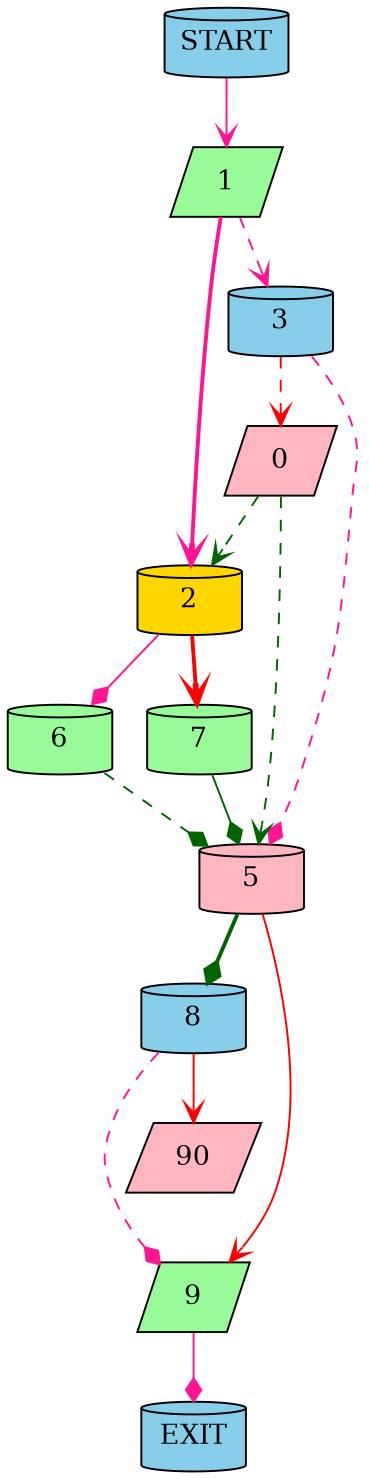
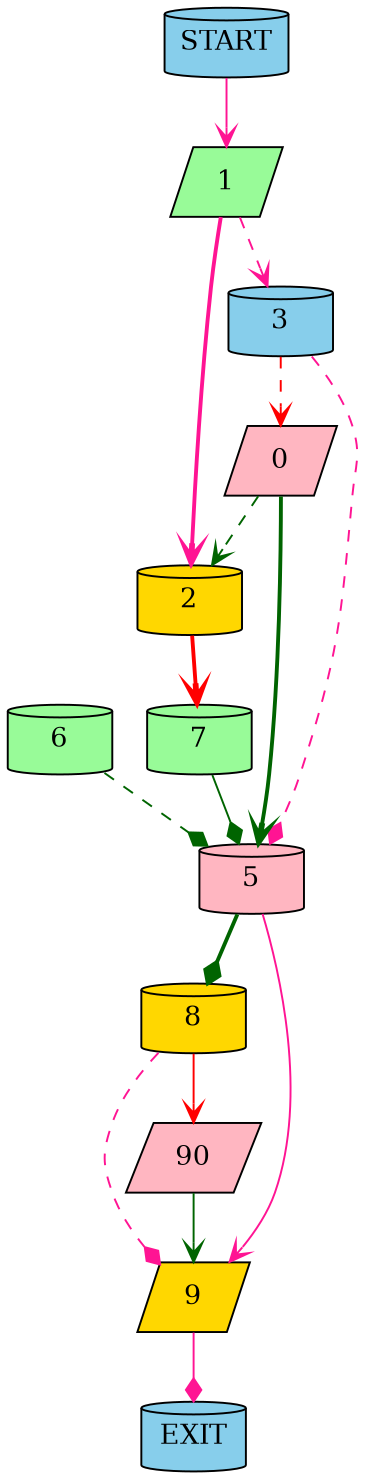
edge "2" -> "6": removed
edge "0" -> "5": style dashed -> bold
node "8": fillcolor skyblue -> gold
edge "5" -> "9": color red -> deeppink
edge "90" -> "9": added
node "9": fillcolor palegreen -> gold
